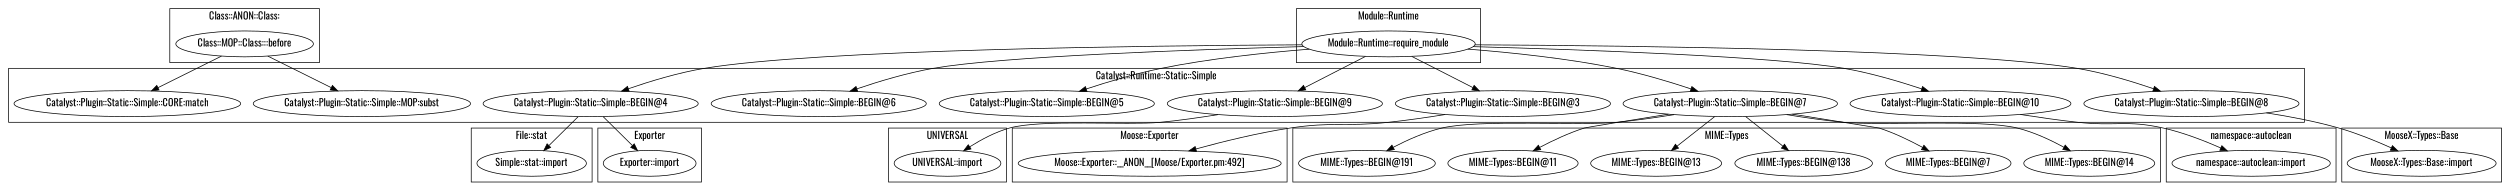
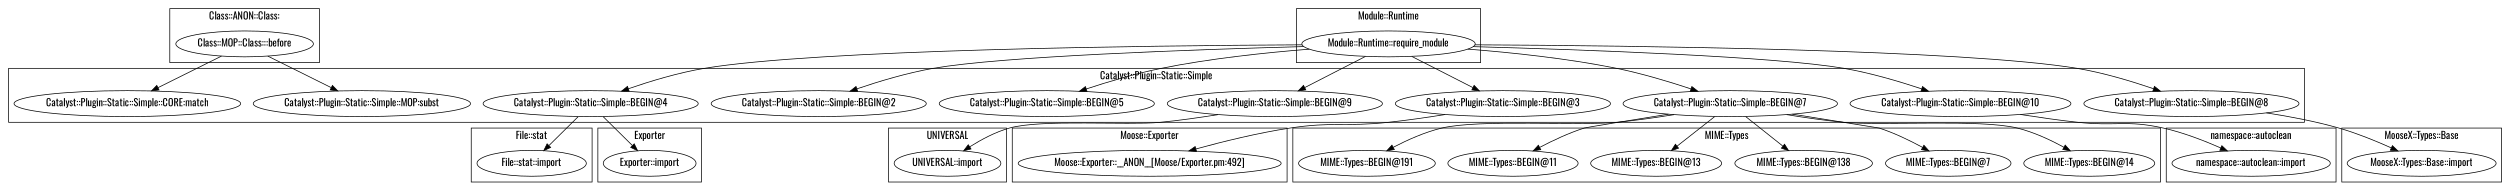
cluster "Catalyst::Runtime::Static::Simple": label "Catalyst::Runtime::Static::Simple" -> "Catalyst::Plugin::Static::Simple"
node "Catalyst::Plugin::Static::Simple::BEGIN@6": label "Catalyst::Plugin::Static::Simple::BEGIN@6" -> "Catalyst::Plugin::Static::Simple::BEGIN@2"
node "Simple::stat::import": label "Simple::stat::import" -> "File::stat::import"
